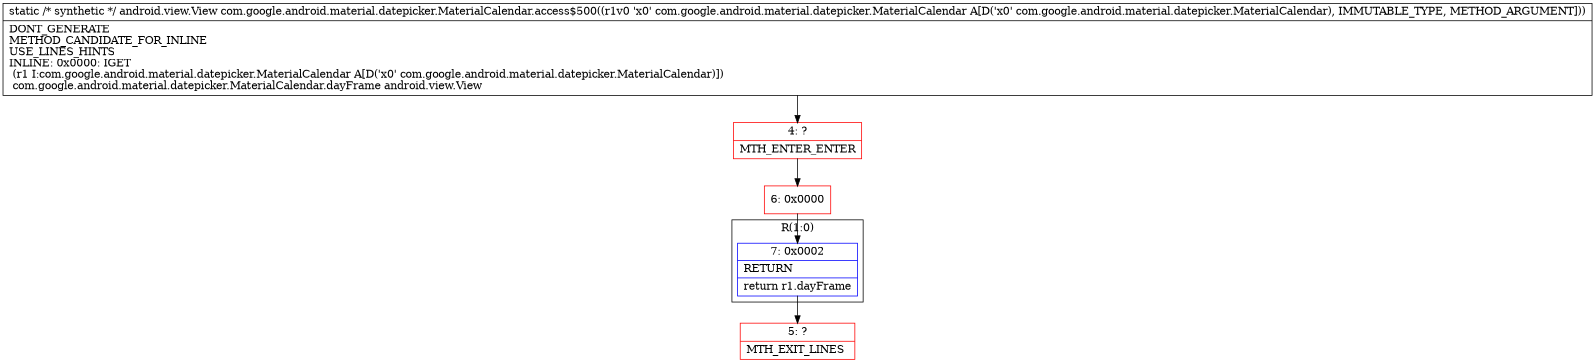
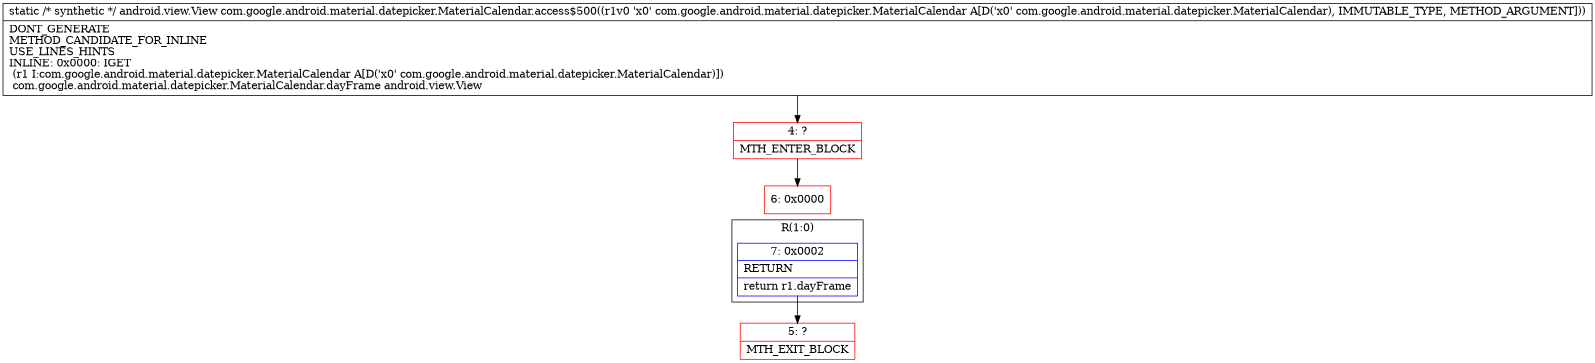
node "4: ?": text "MTH_ENTER_ENTER" -> "MTH_ENTER_BLOCK"
edge "6: 0x0000" -> "7: 0x0002": removed
node "5: ?": text "MTH_EXIT_LINES" -> "MTH_EXIT_BLOCK"
